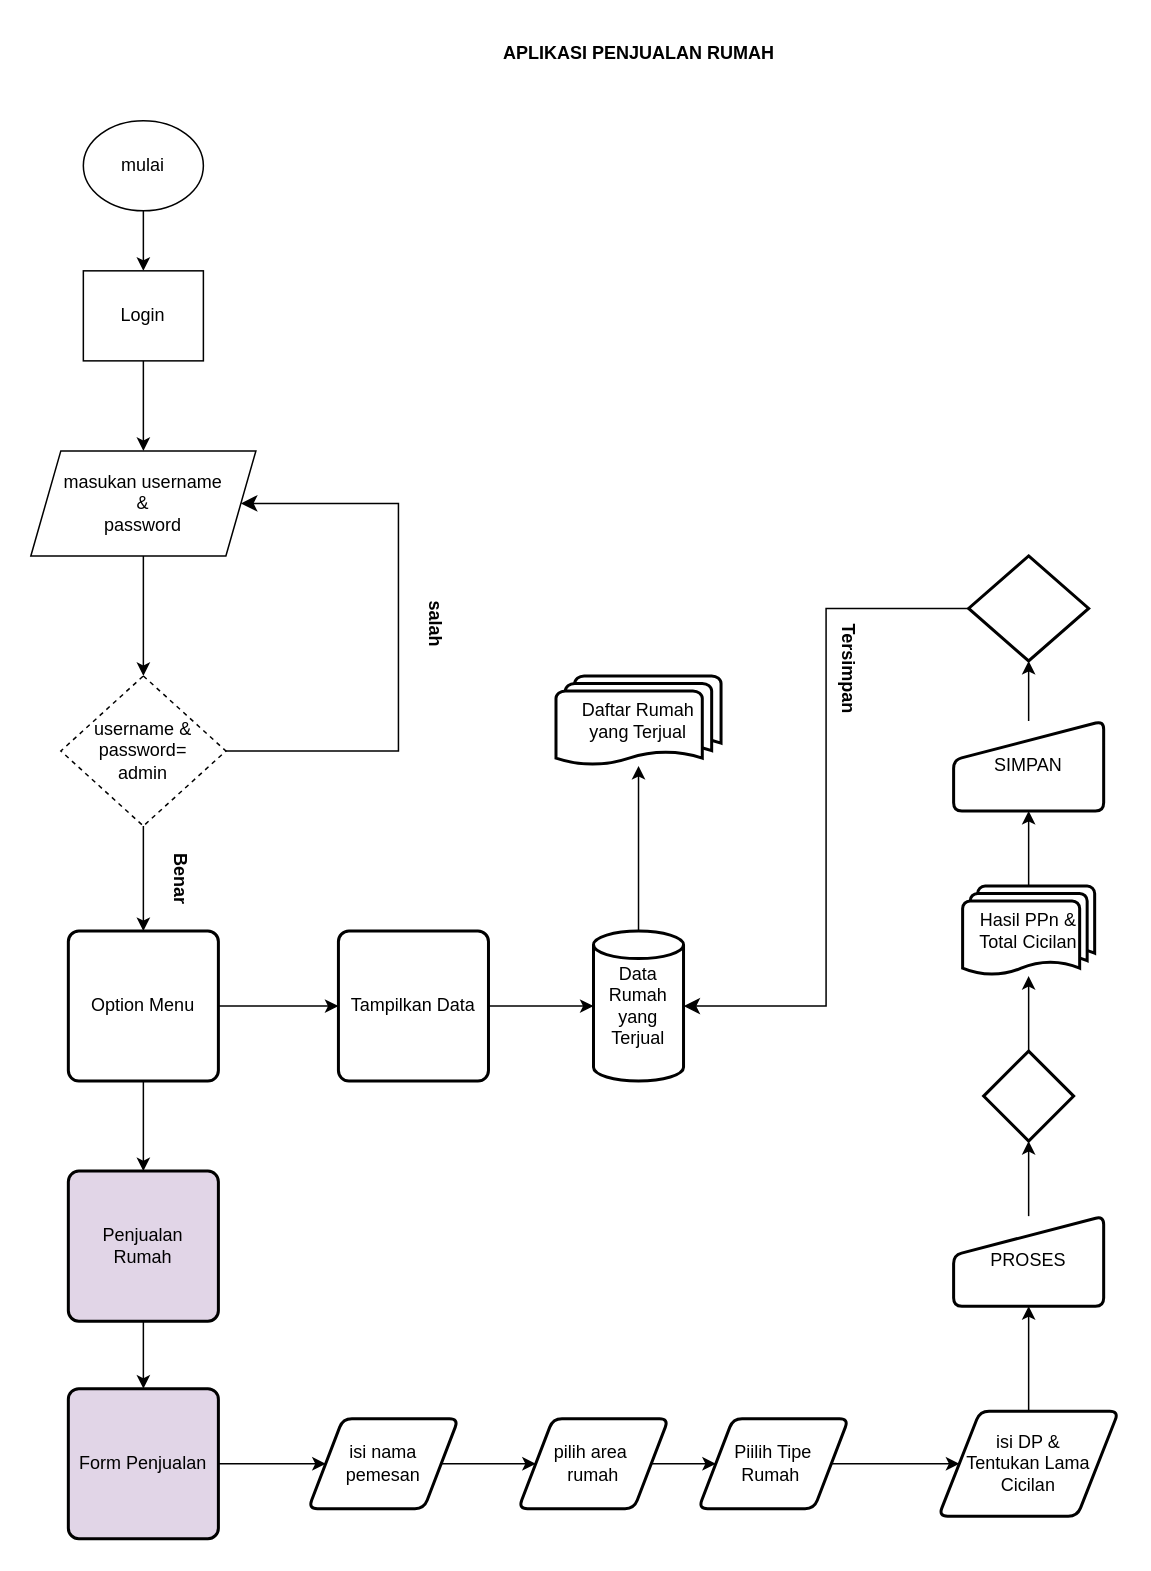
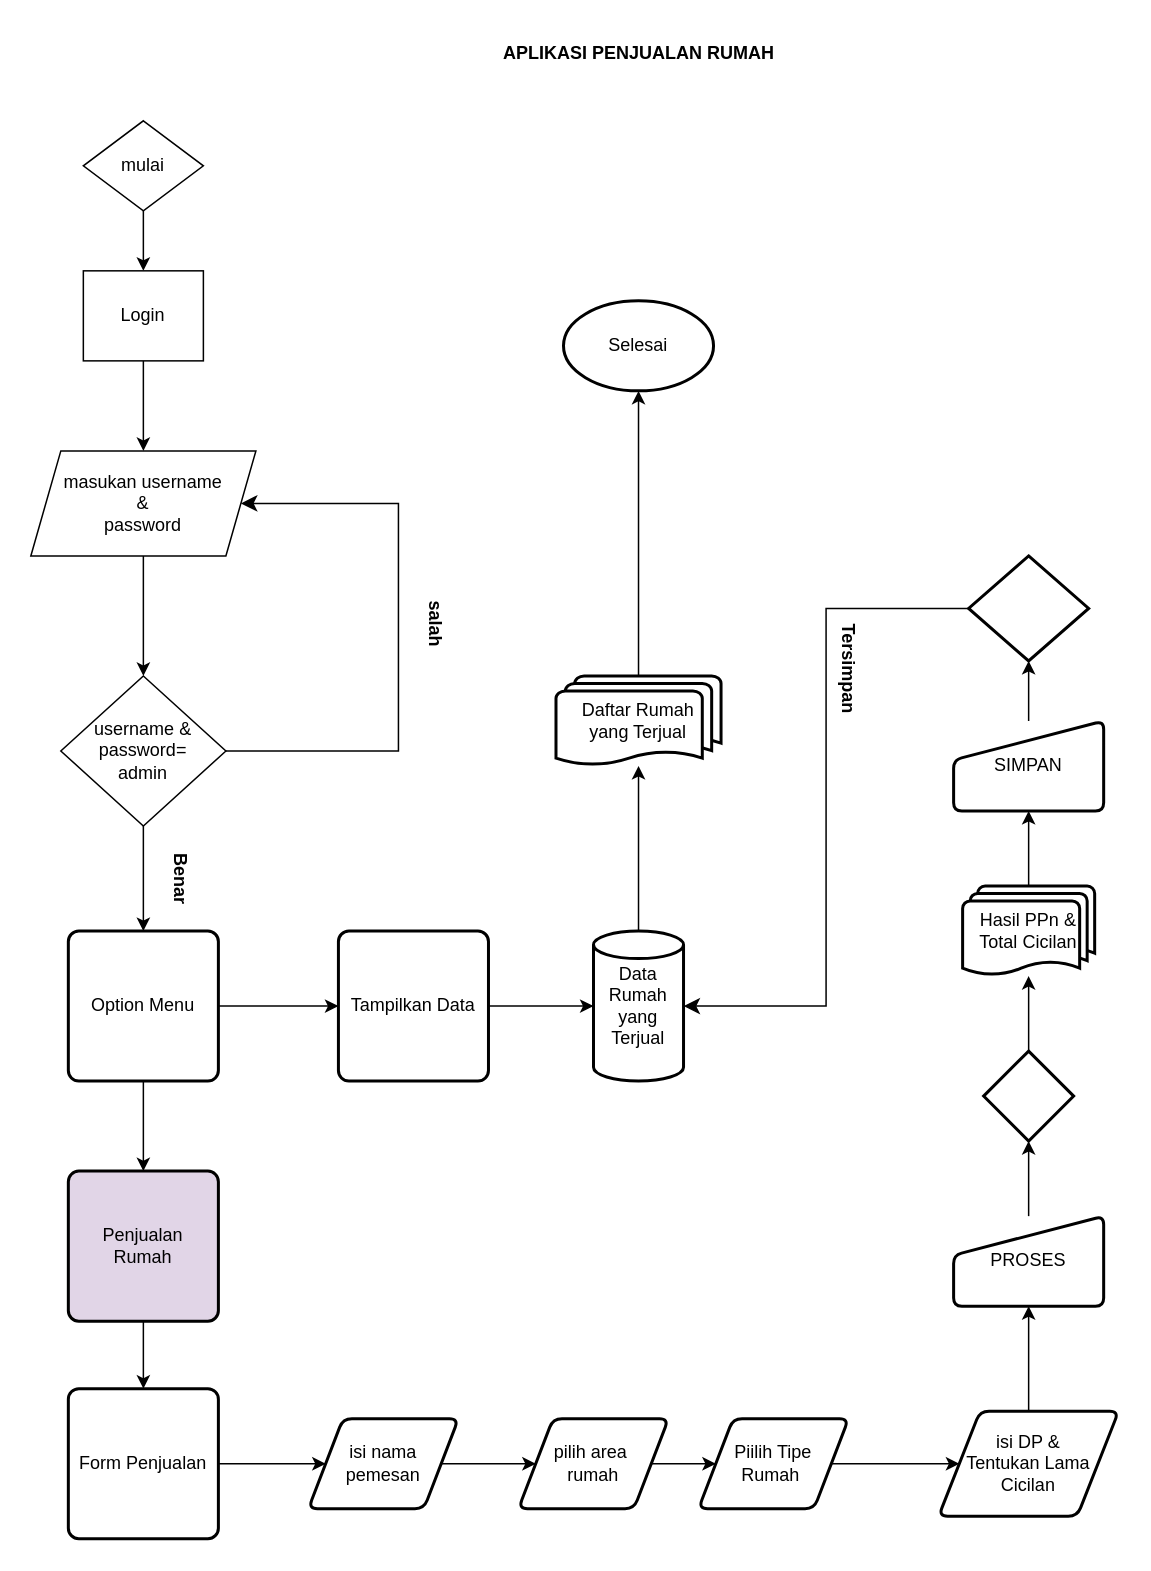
node "mulai": shape ellipse -> diamond
node "Selesai": added
edge "Daftar Rumah yang Terjual" -> "Selesai": added
node "username & password= admin": style dashed -> solid
node "Form Penjualan": fillcolor #e1d5e7 -> #ffffff
